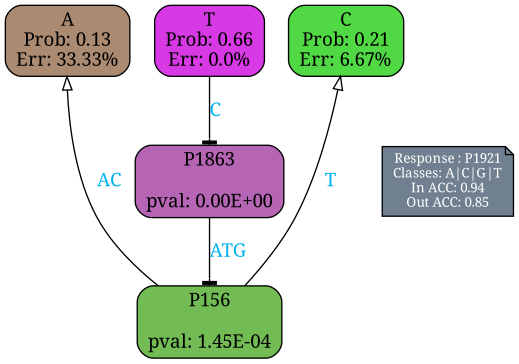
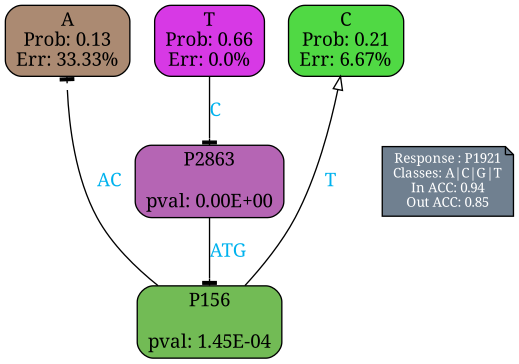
node "P1863 pval: 0.00E+00": label "P1863 pval: 0.00E+00" -> "P2863 pval: 0.00E+00"
edge "P156 pval: 1.45E-04" -> "A Prob: 0.13 Err: 33.33%": arrowhead onormal -> tee
